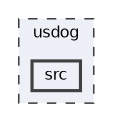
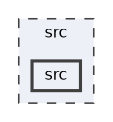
cluster "usdog": label "usdog" -> "src"
